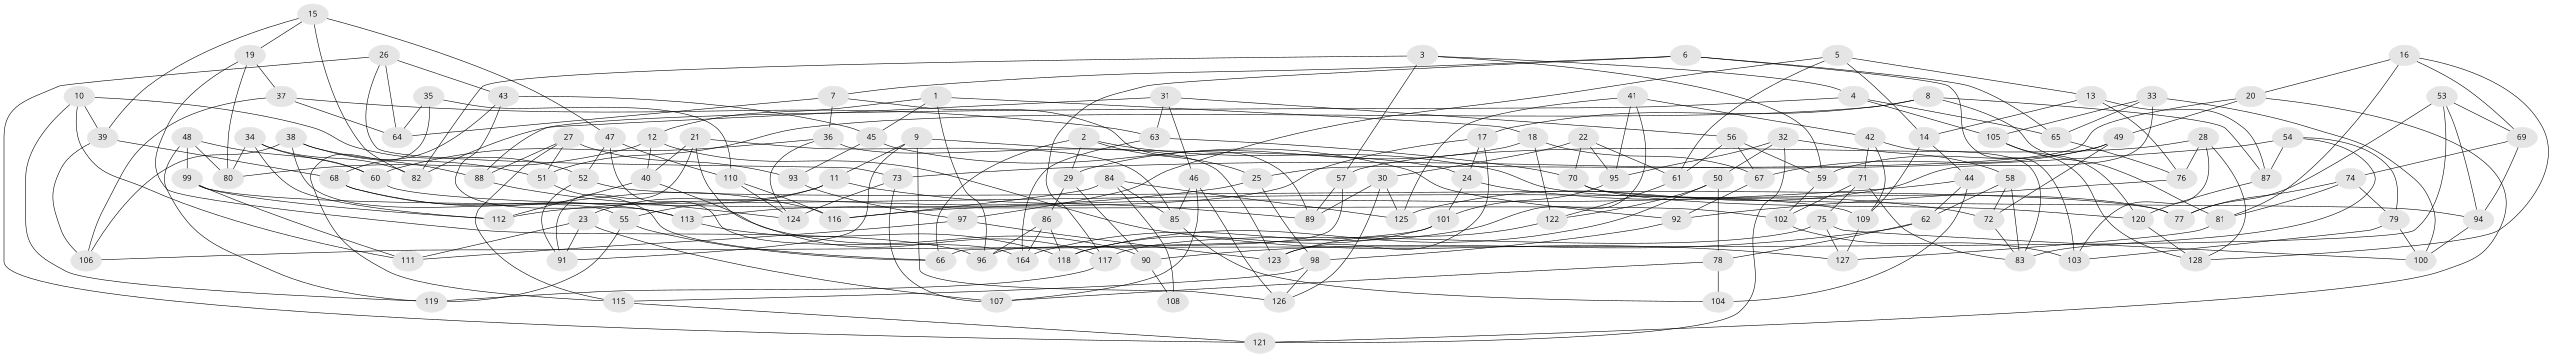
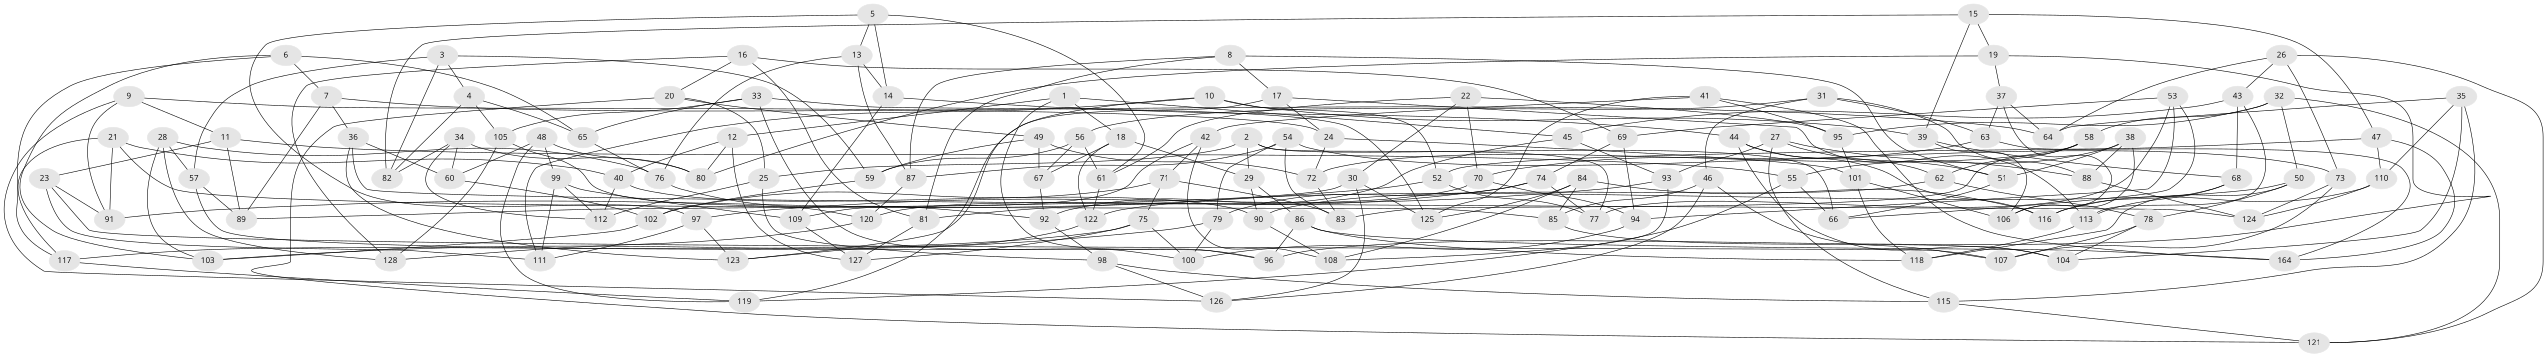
edge "42" -- "83": now "42" -- "108"
edge "35" -- "104": added
edge "93" -- "108": added
